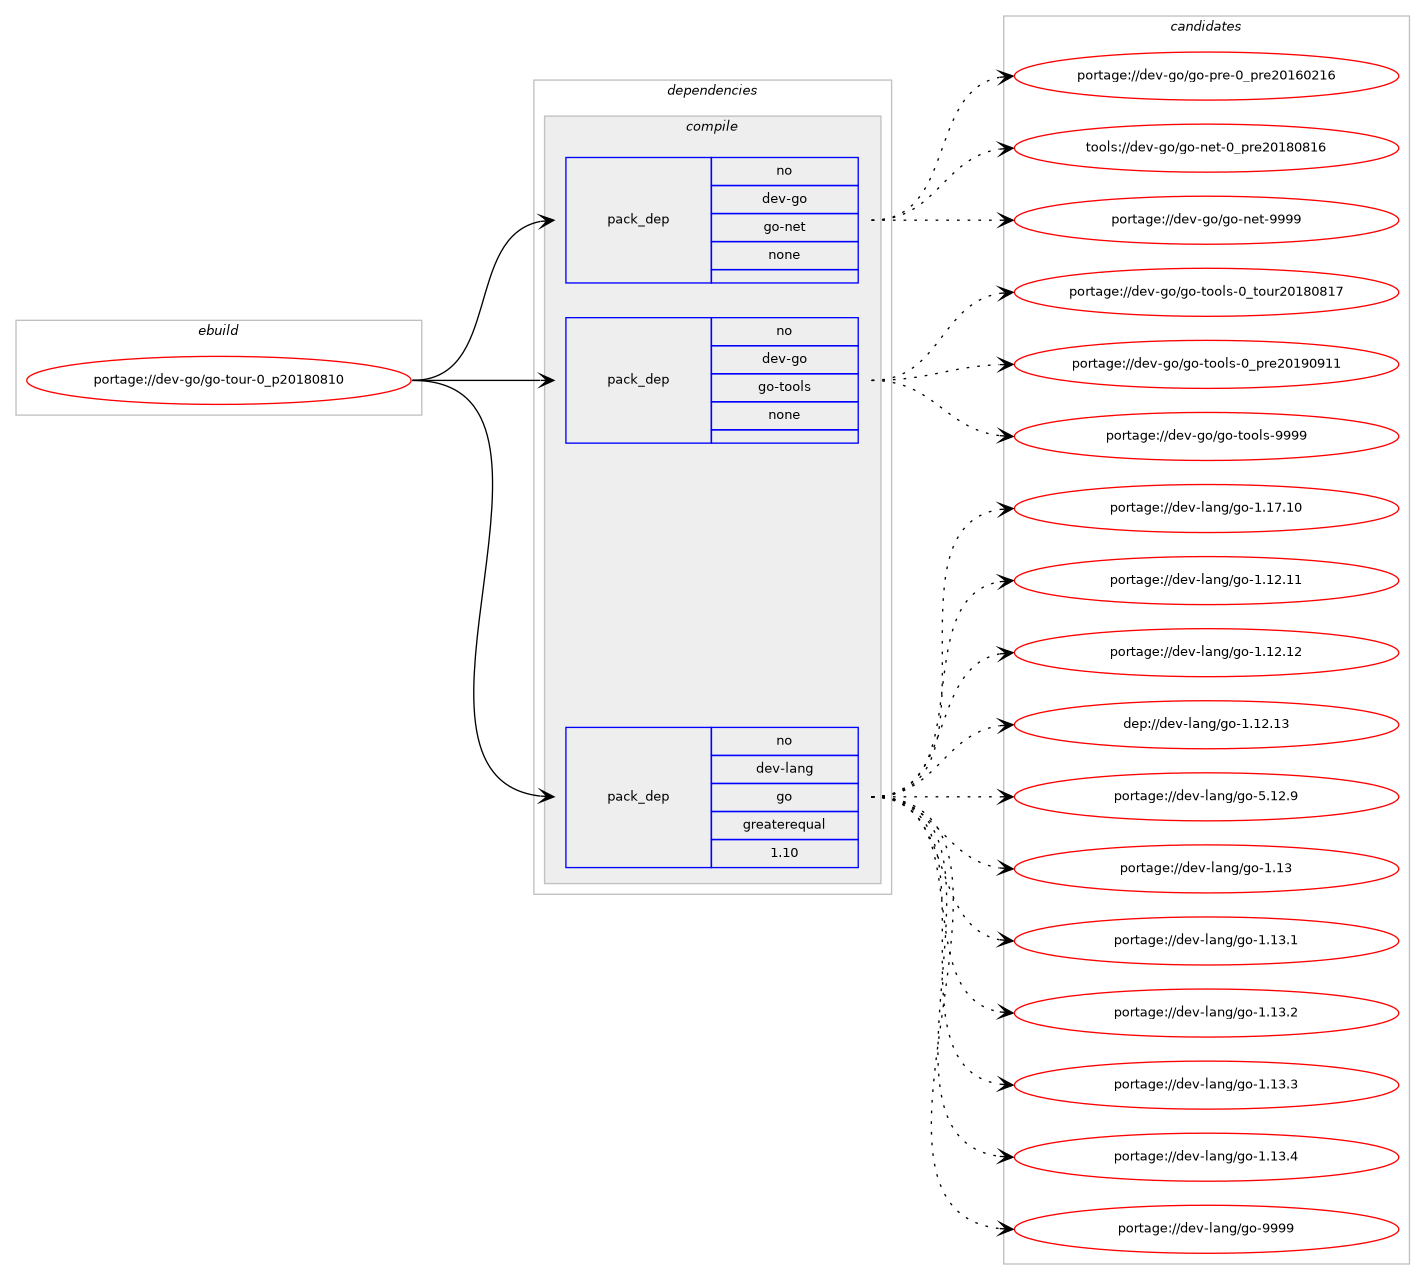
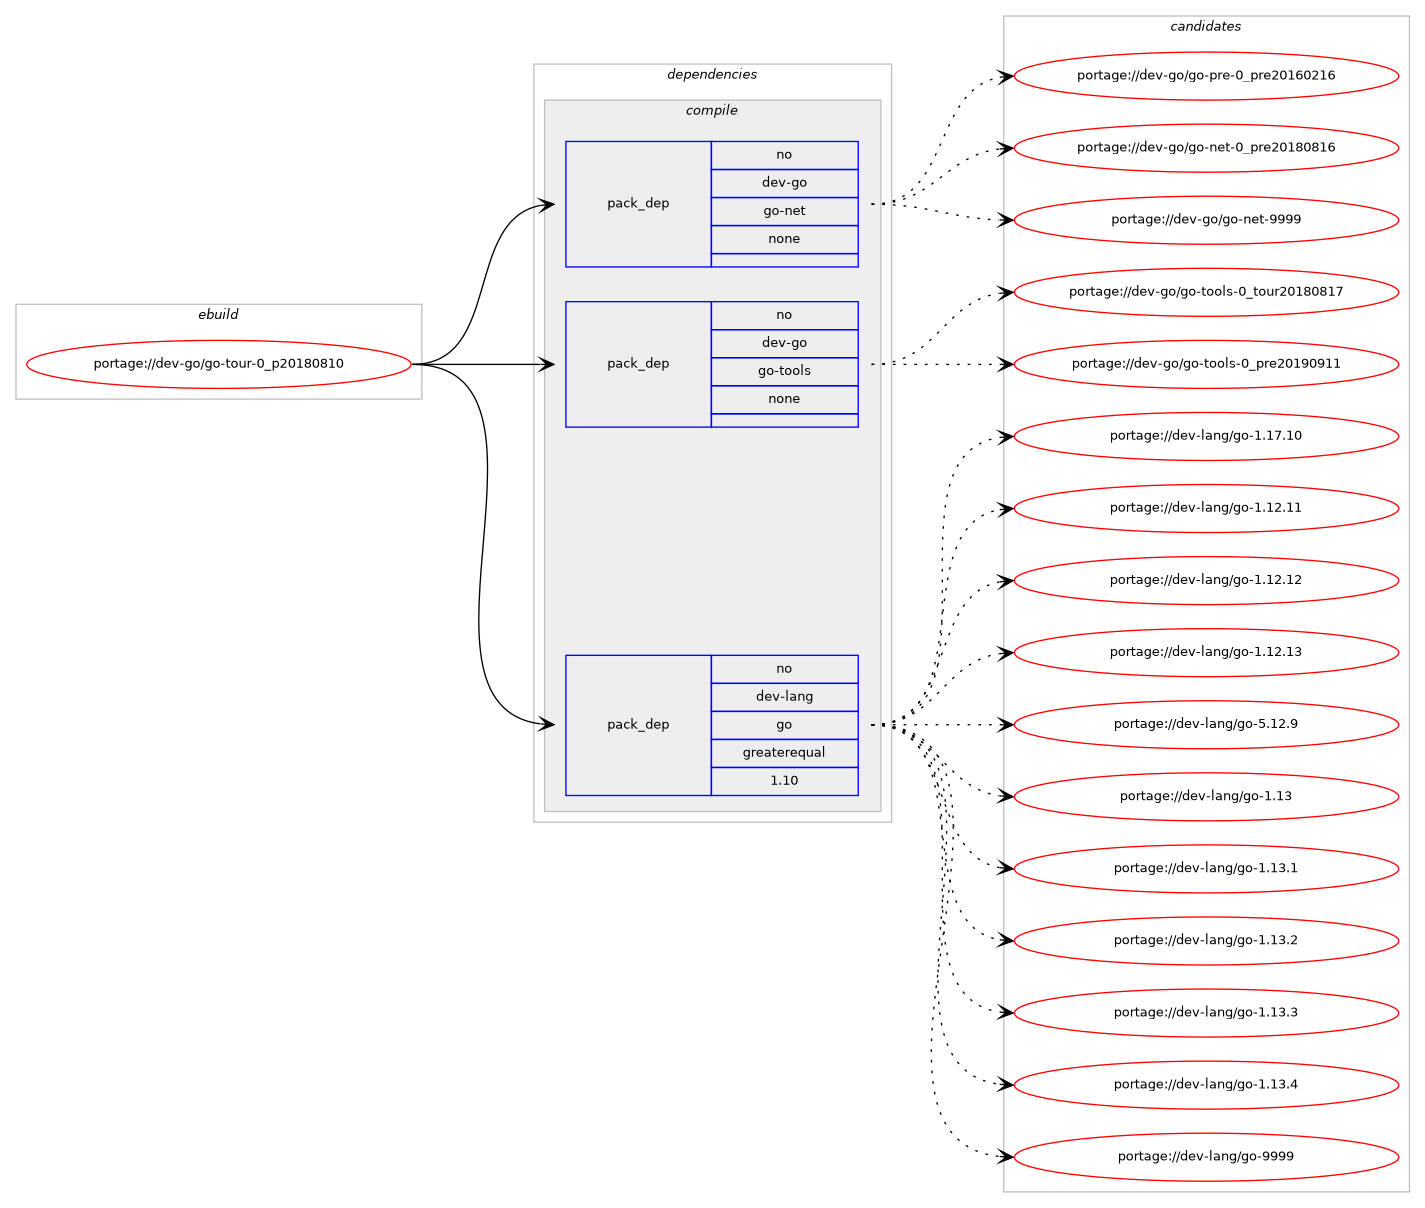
node "tools://dev-go/go-net-0_pre20180816": label "tools://dev-go/go-net-0_pre20180816" -> "portage://dev-go/go-net-0_pre20180816"
node "portage://dev-go/go-tools-9999": removed
node "dep://dev-lang/go-1.12.13": label "dep://dev-lang/go-1.12.13" -> "portage://dev-lang/go-1.12.13"
